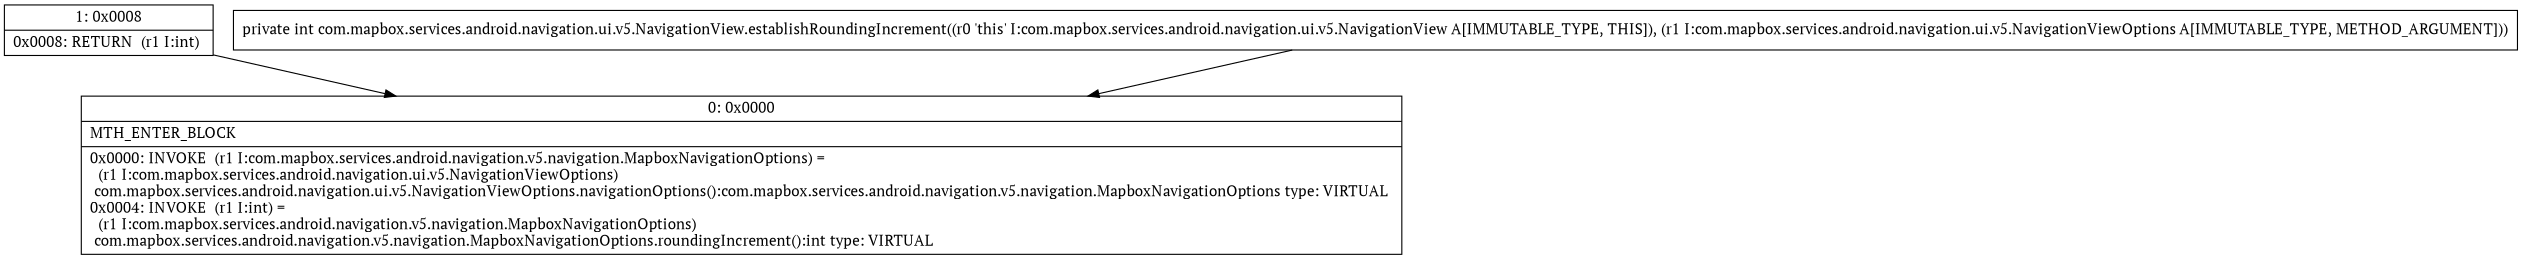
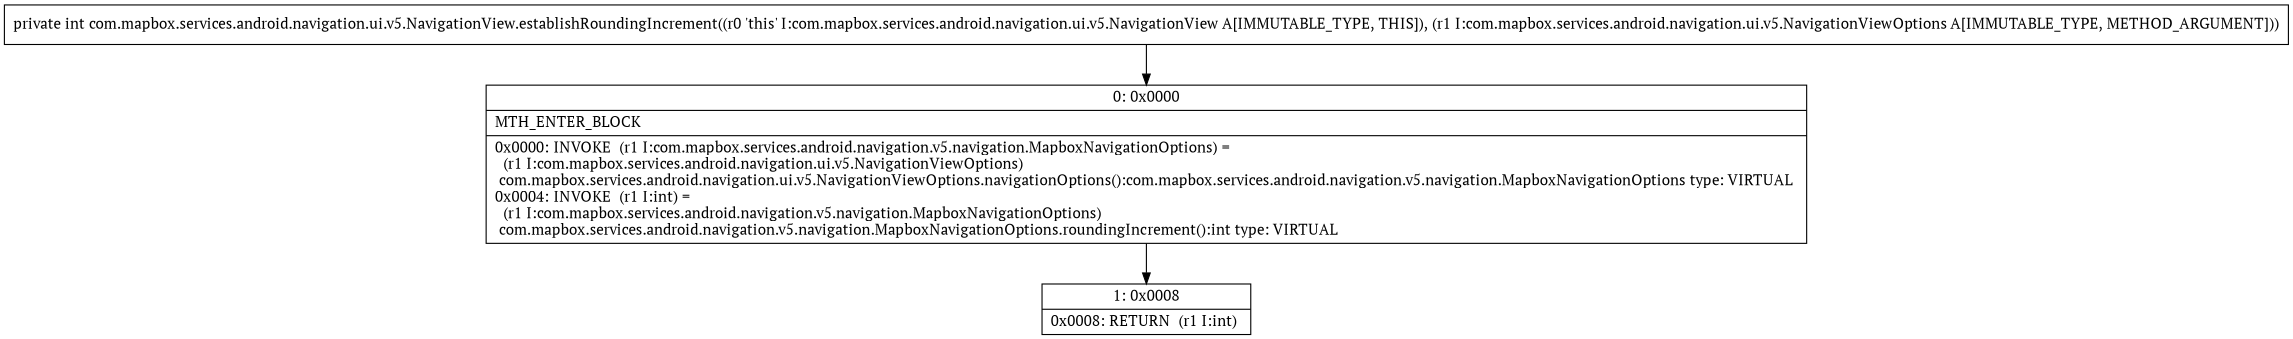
edge "1: 0x0008" -> "0: 0x0000": reversed
